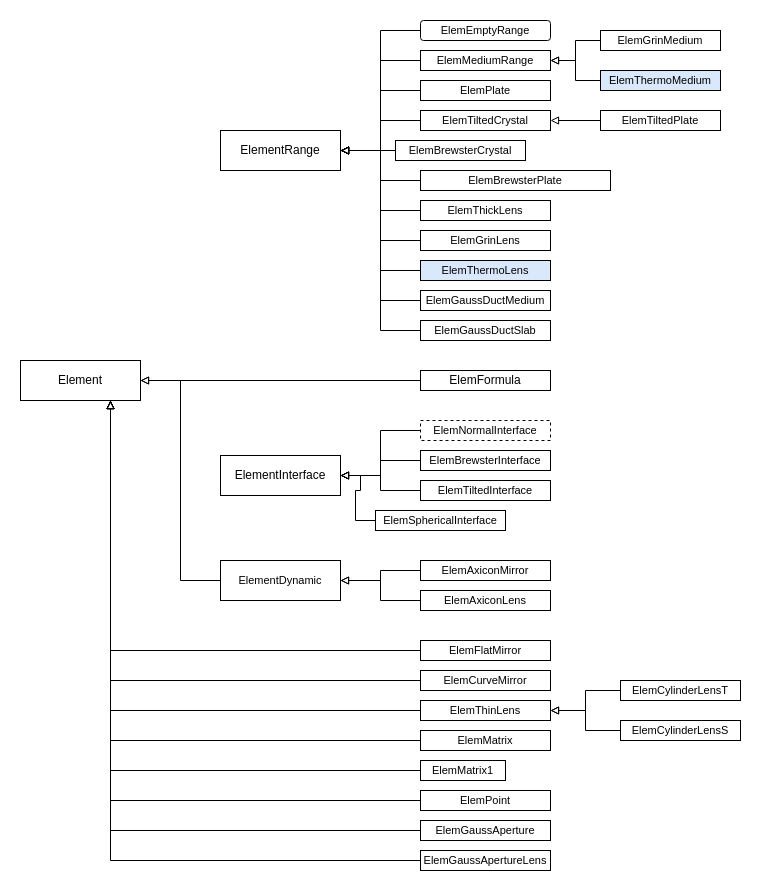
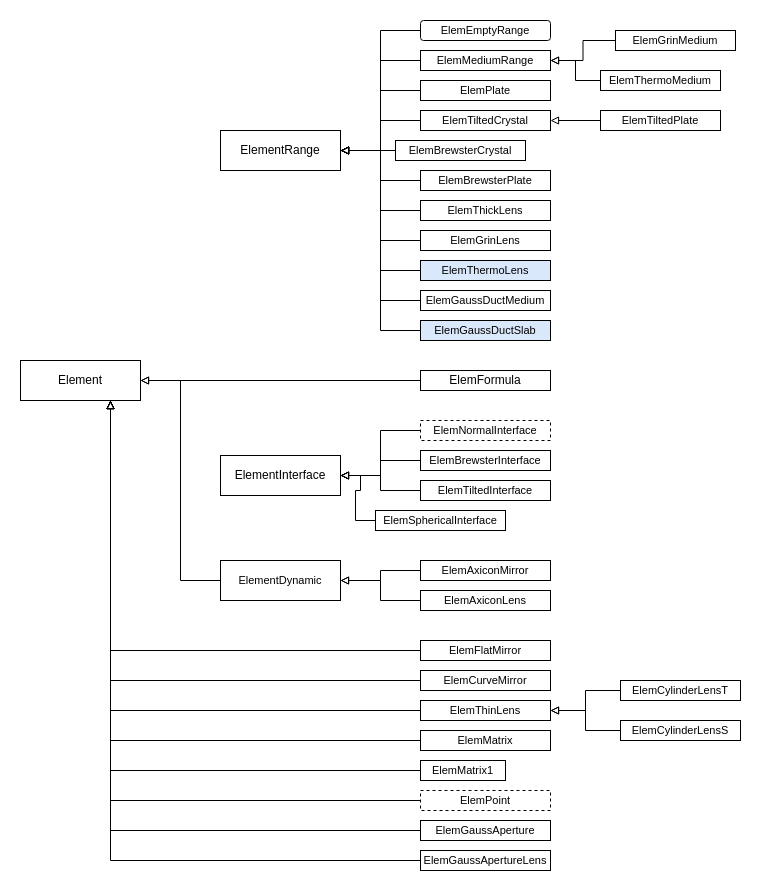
node "ElemGrinMedium": moved (661, 41) -> (676, 41)
node "ElemThermoMedium": fillcolor #dae8fc -> #ffffff
node "ElemBrewsterPlate": size 190x20 -> 130x20
node "ElemGaussDuctSlab": fillcolor #ffffff -> #dae8fc
node "ElemPoint": style solid -> dashed
